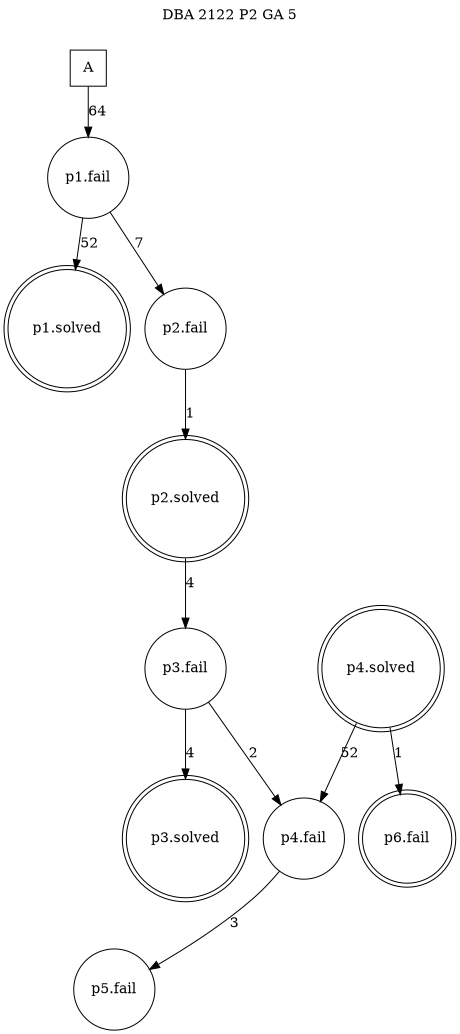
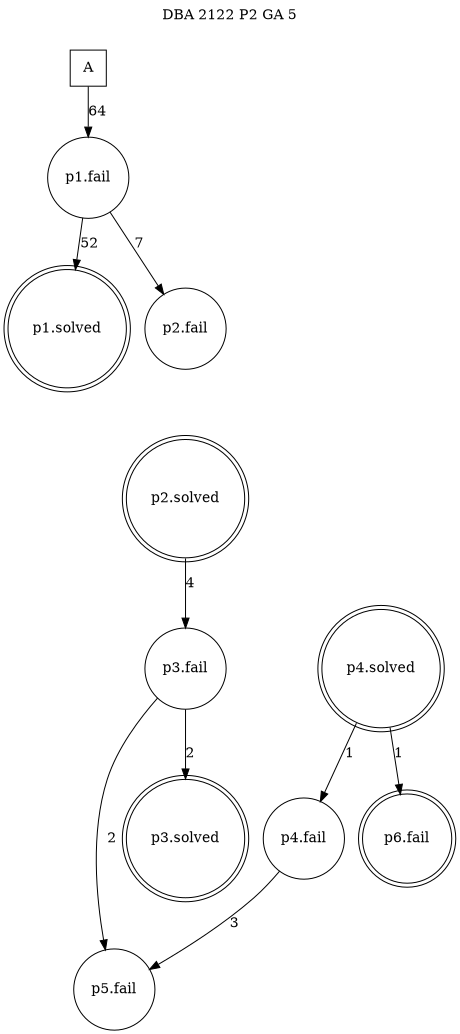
edge "p2.fail" -> "p2.solved": removed, label "1"
edge "p3.fail" -> "p4.fail": now "p3.fail" -> "p5.fail"
edge "p3.fail" -> "p3.solved": label "4" -> "2"
edge "p4.solved" -> "p4.fail": label "52" -> "1"
